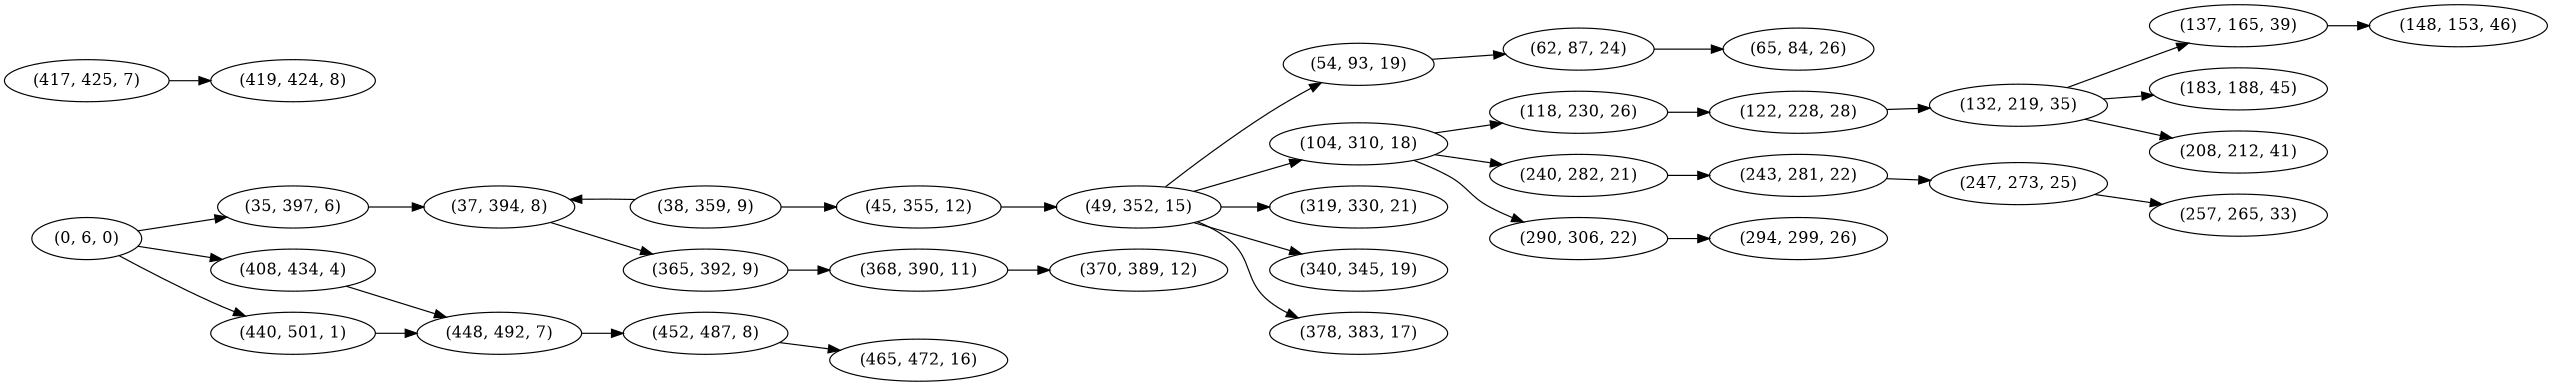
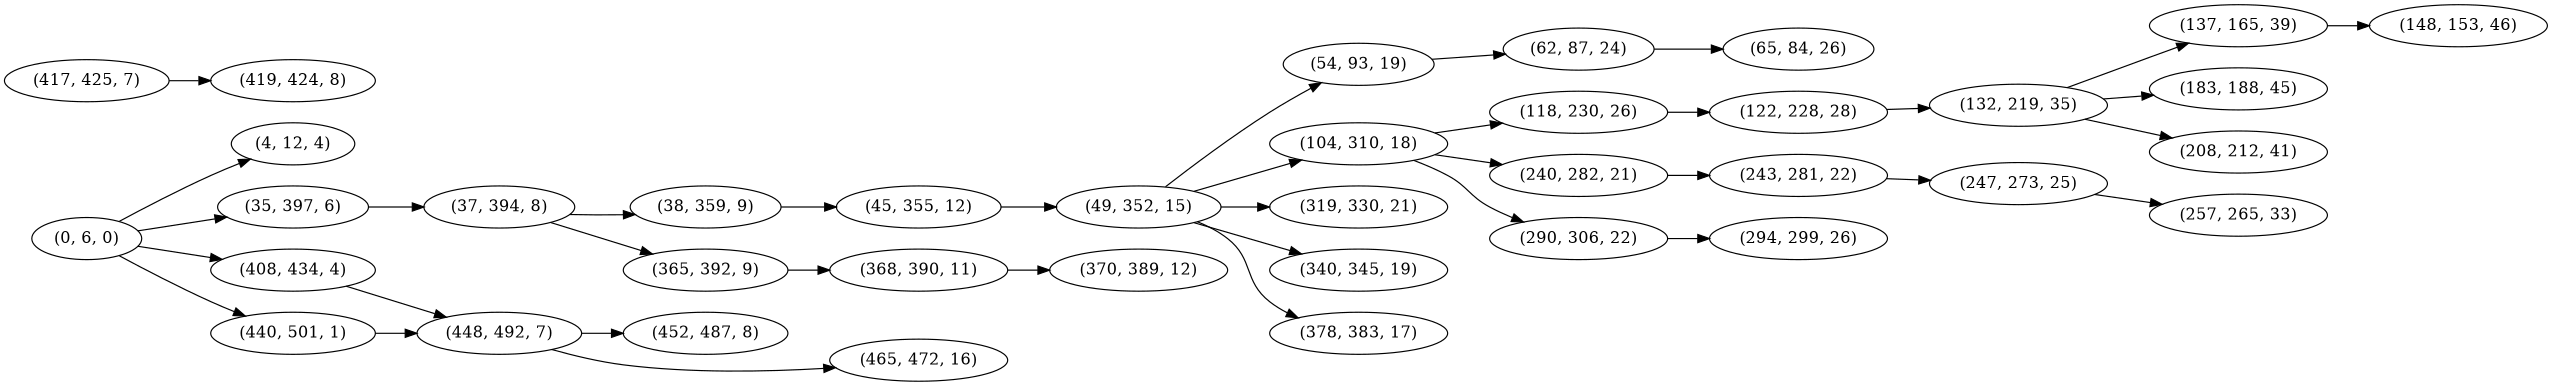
node "(4, 12, 4)": added
edge "(38, 359, 9)" -> "(37, 394, 8)": reversed
edge "(452, 487, 8)" -> "(465, 472, 16)": now "(448, 492, 7)" -> "(465, 472, 16)"
